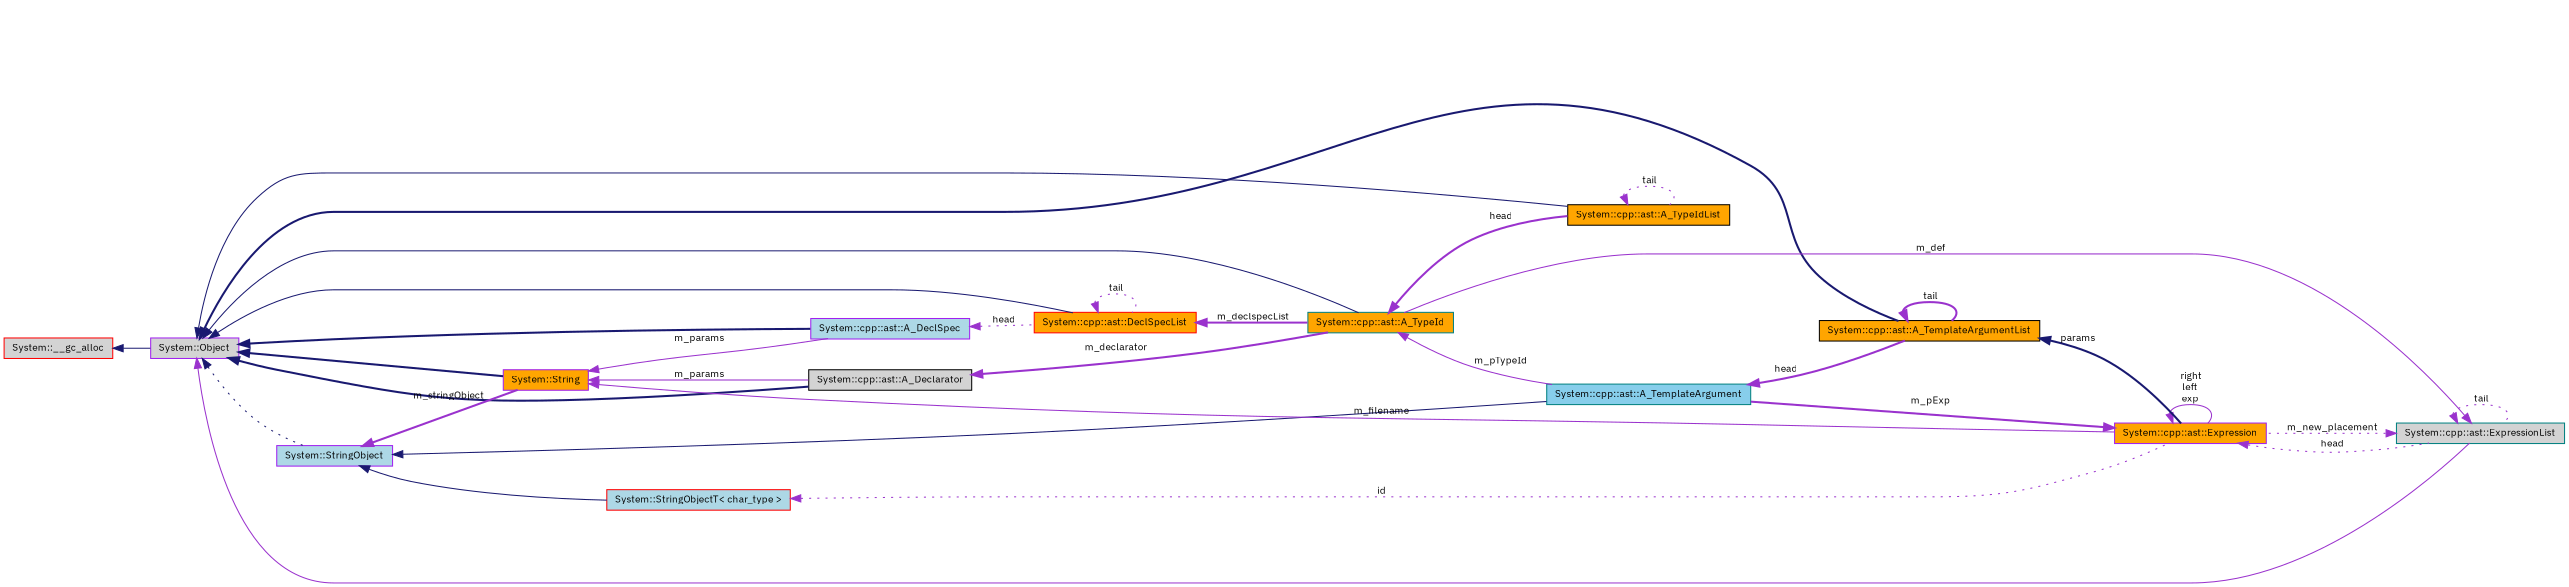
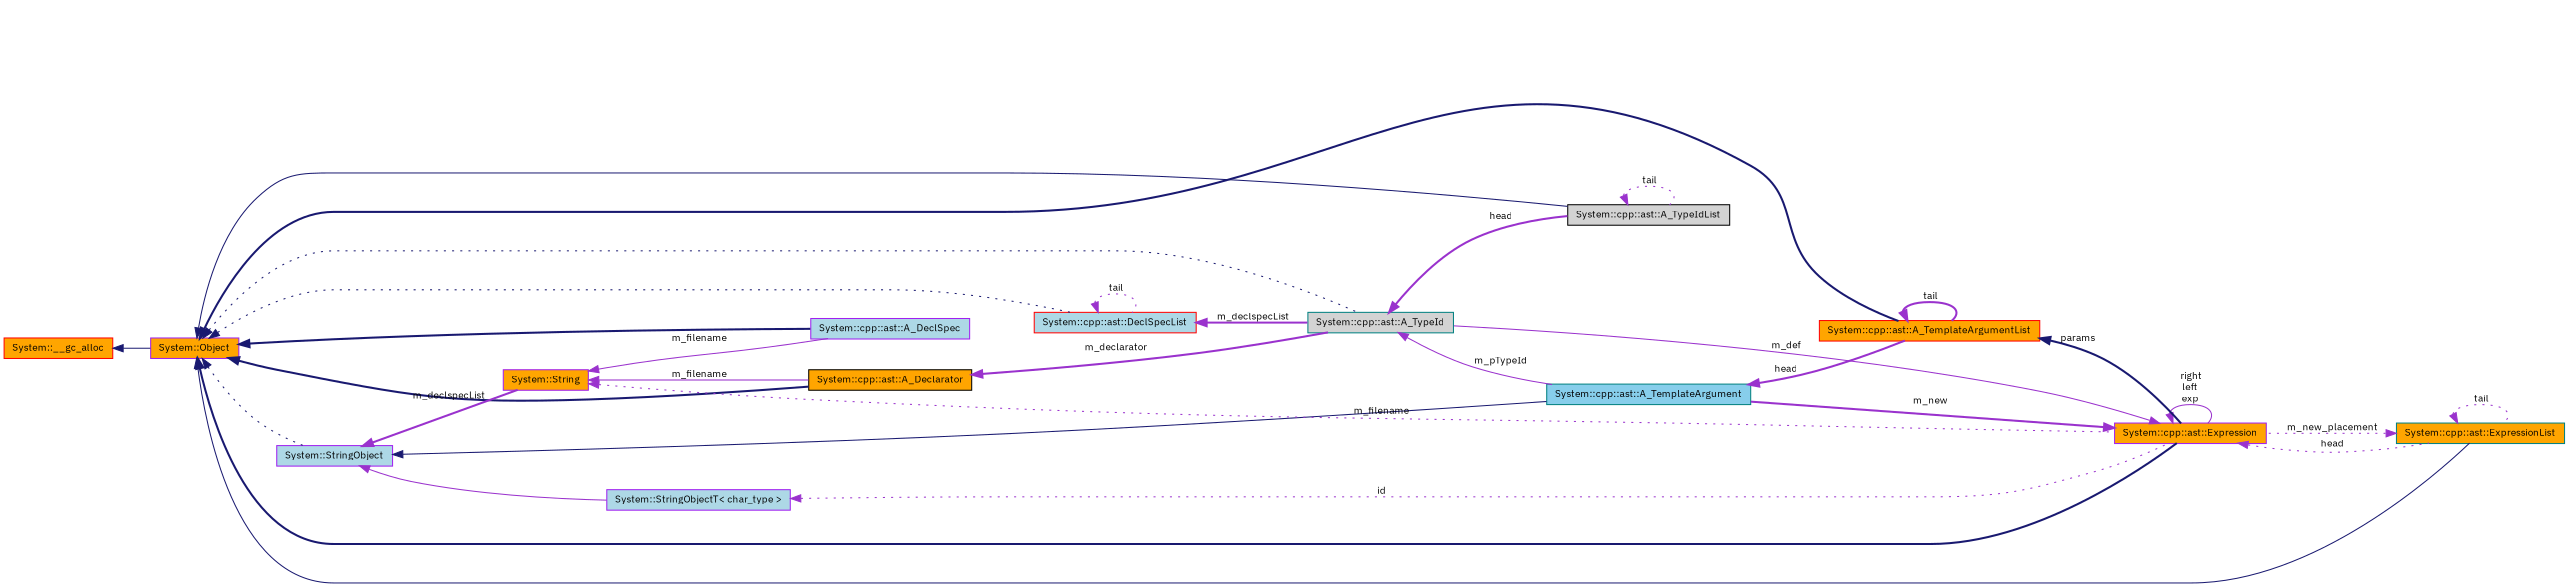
node "System::cpp::ast::A_TypeIdList": fillcolor orange -> lightgrey
edge "System::cpp::ast::A_TypeId" -> "System::Object": style solid -> dotted
edge "System::cpp::ast::A_TypeId" -> "System::cpp::ast::ExpressionList": now "System::cpp::ast::A_TypeId" -> "System::cpp::ast::Expression"
edge "System::cpp::ast::DeclSpecList" -> "System::Object": style solid -> dotted
node "System::cpp::ast::DeclSpecList": fillcolor orange -> lightblue
node "System::cpp::ast::A_TypeId": fillcolor orange -> lightgrey
edge "System::cpp::ast::DeclSpecList" -> "System::cpp::ast::A_DeclSpec": removed, label "head"
node "System::cpp::ast::A_TemplateArgumentList": color black -> red
edge "System::cpp::ast::A_DeclSpec" -> "System::String": label " m_params" -> " m_filename"
node "System::__gc_alloc": fillcolor lightgrey -> orange
node "System::Object": fillcolor lightgrey -> orange
edge "System::String" -> "System::Object": now "System::cpp::ast::Expression" -> "System::Object"
edge "System::cpp::ast::A_Declarator" -> "System::String": label " m_params" -> " m_filename"
node "System::cpp::ast::A_Declarator": fillcolor lightgrey -> orange
edge "System::String" -> "System::StringObject": label " m_stringObject" -> " m_declspecList"
edge "System::cpp::ast::A_TemplateArgument" -> "System::cpp::ast::Expression": label " m_pExp" -> " m_new"
edge "System::cpp::ast::Expression" -> "System::String": style solid -> dotted
node "System::cpp::ast::ExpressionList": fillcolor lightgrey -> orange
edge "System::StringObjectT< char_type >" -> "System::StringObject": color midnightblue -> darkorchid3
node "System::StringObjectT< char_type >": color red -> purple
edge "System::cpp::ast::ExpressionList" -> "System::Object": color darkorchid3 -> midnightblue
